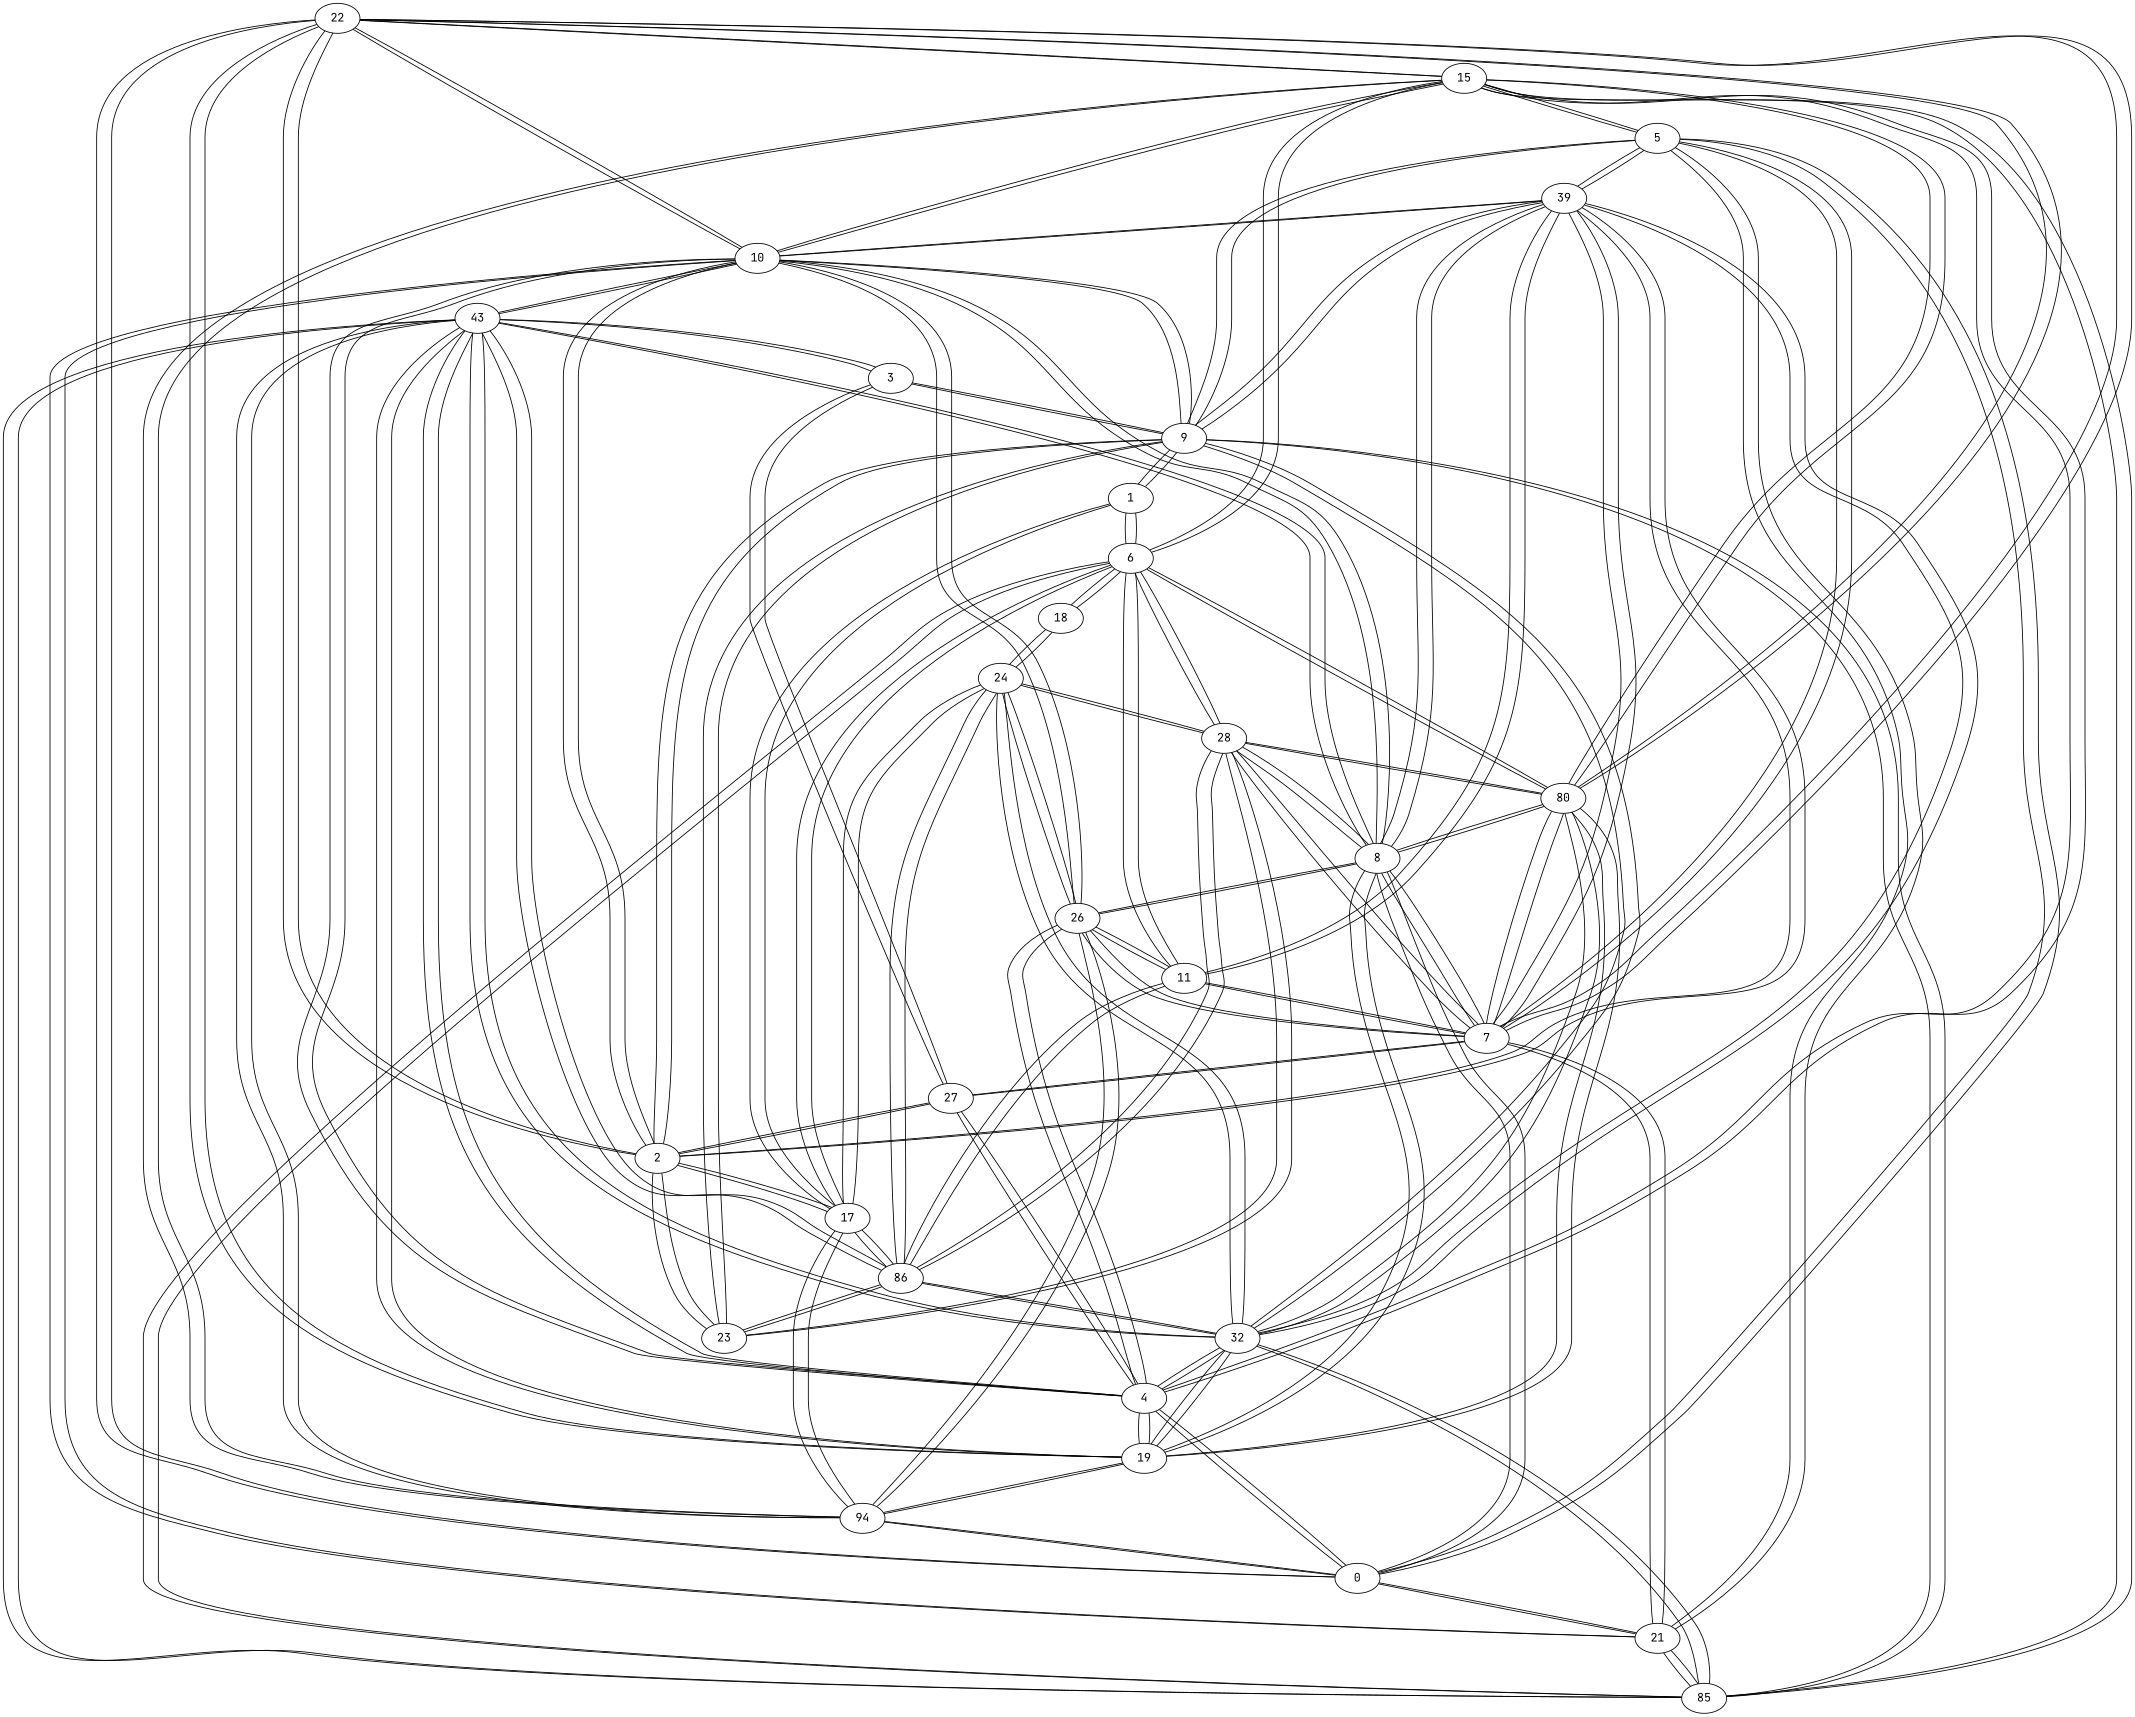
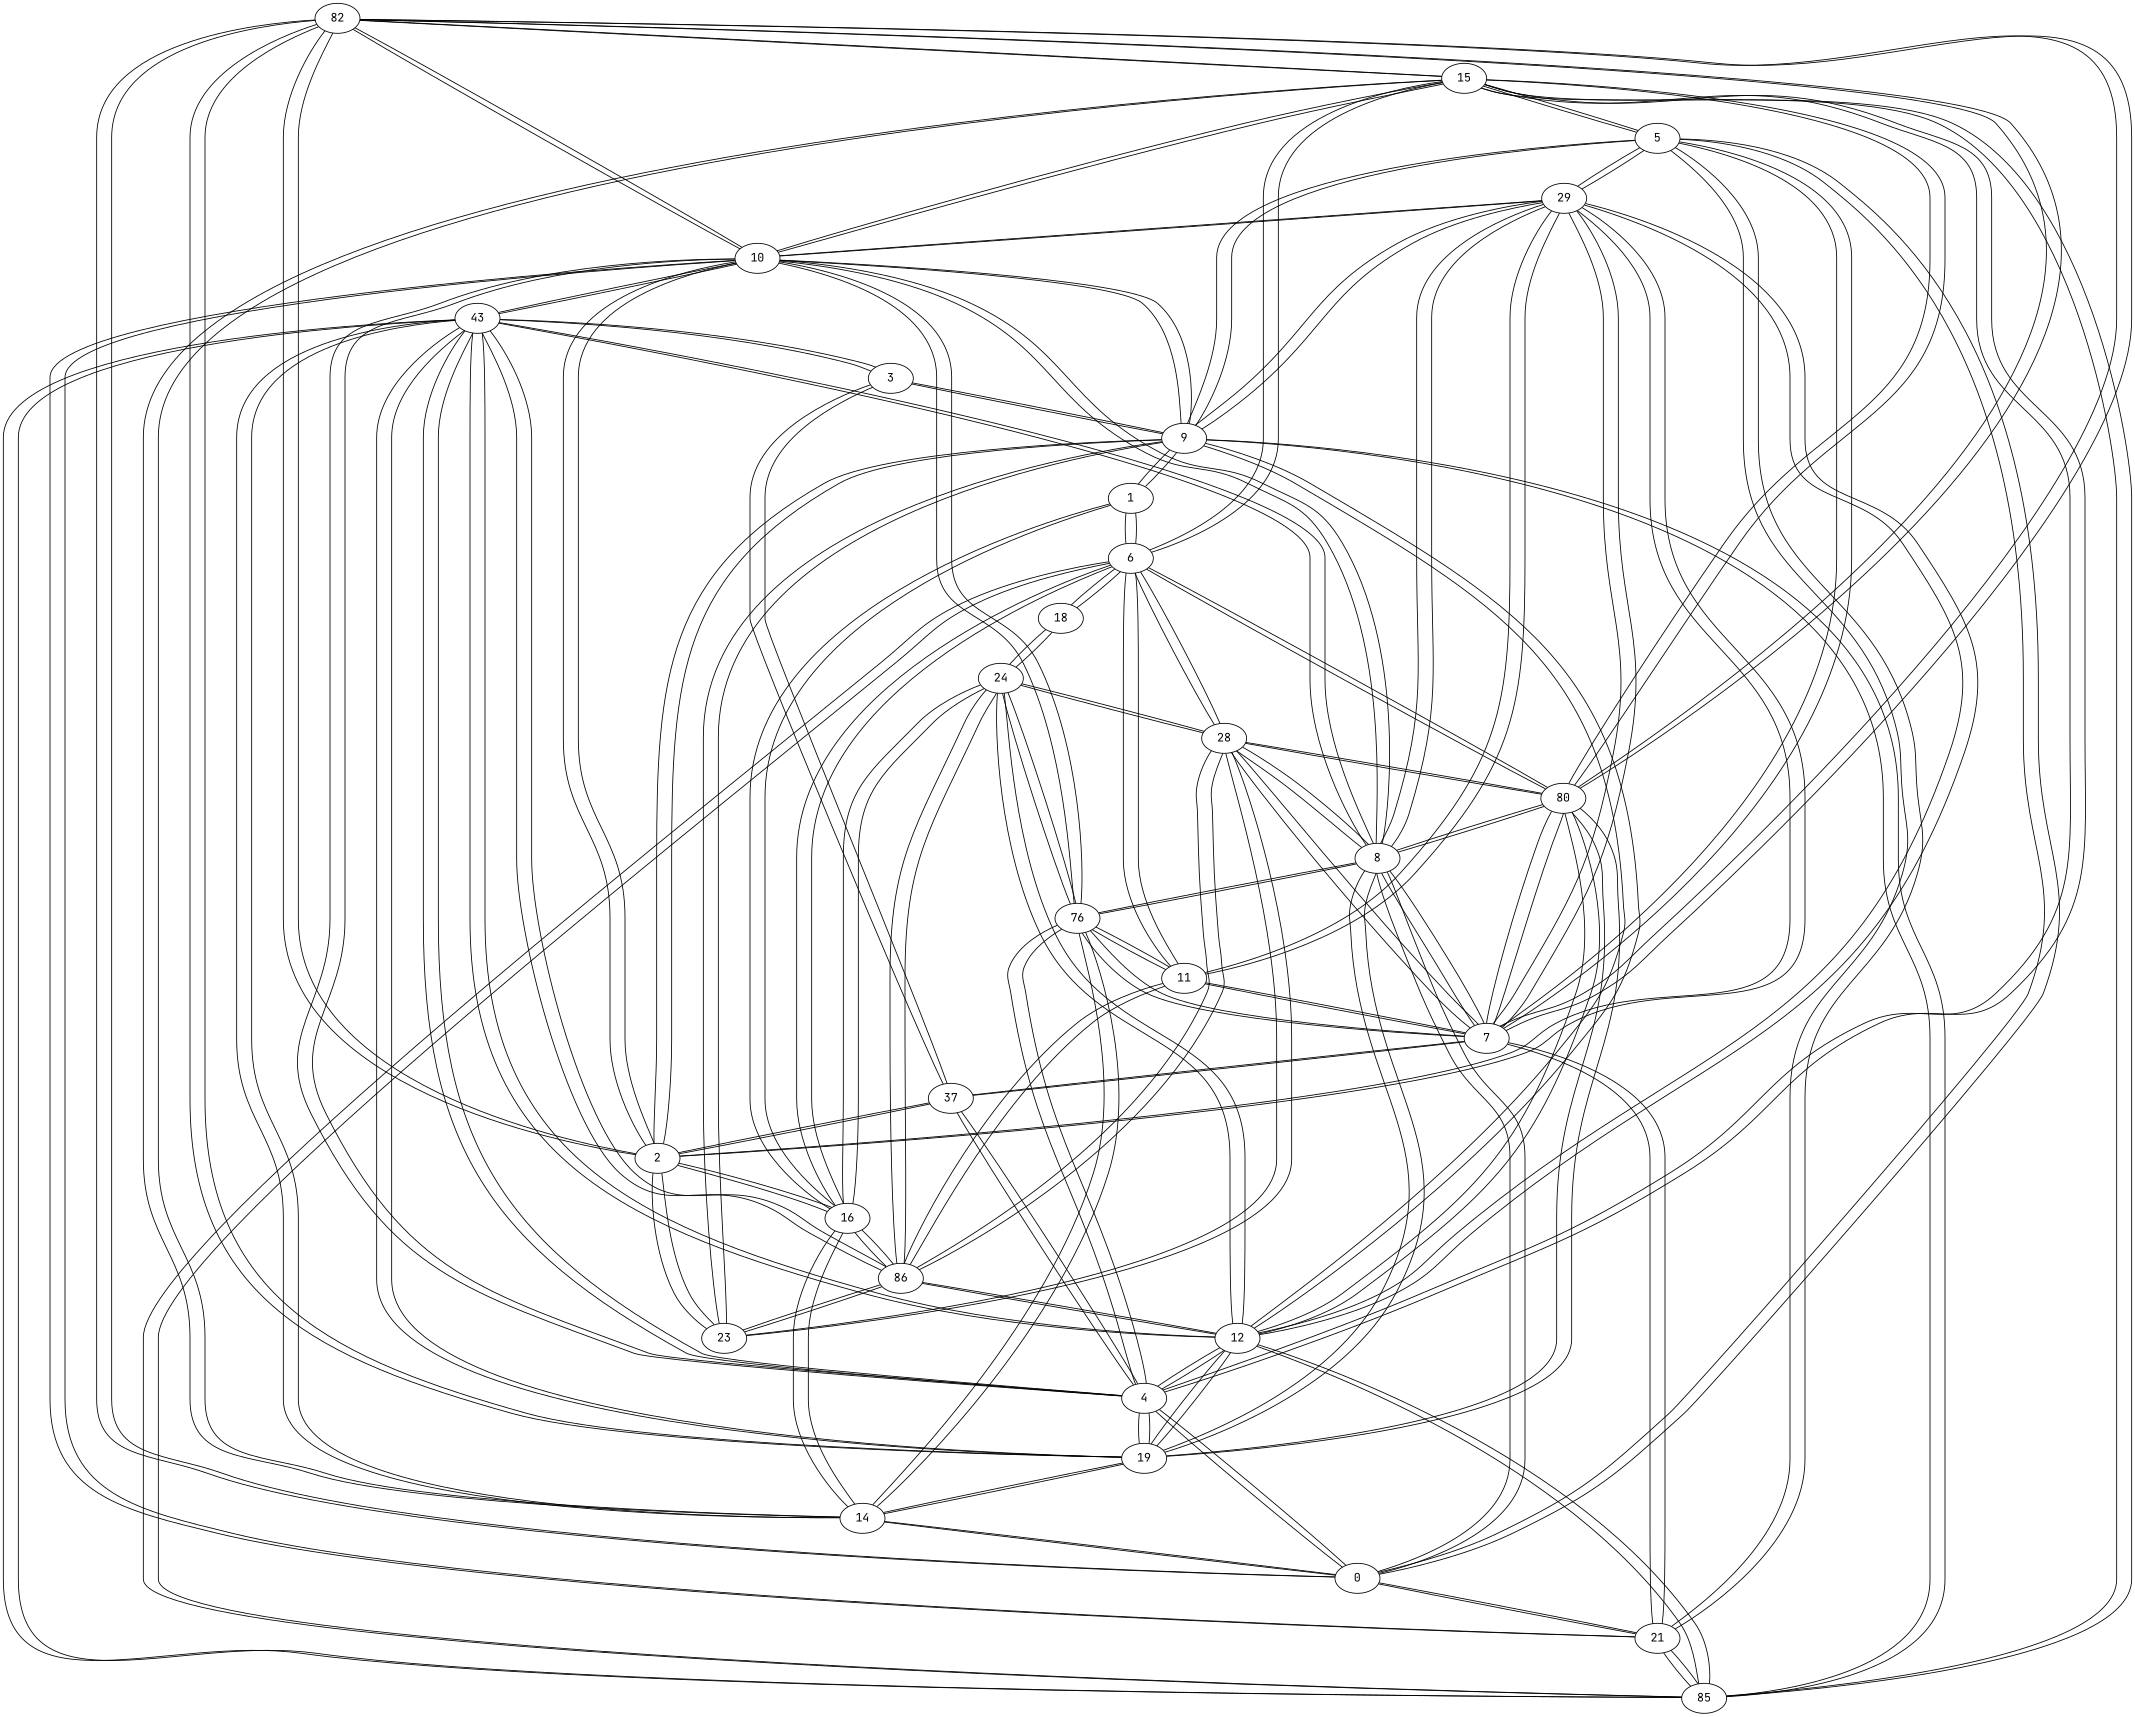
node "22": label "22" -> "82"
node "39": label "39" -> "29"
node "26": label "26" -> "76"
node "27": label "27" -> "37"
node "17": label "17" -> "16"
node "32": label "32" -> "12"
node "94": label "94" -> "14"
